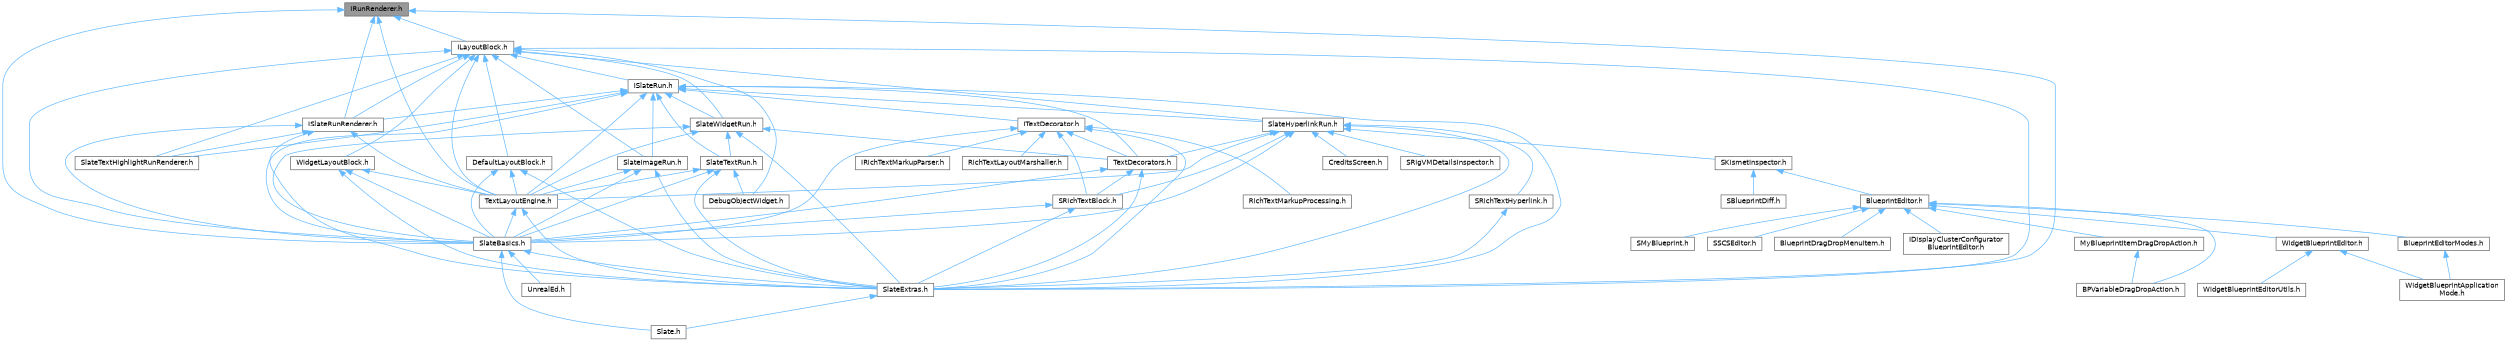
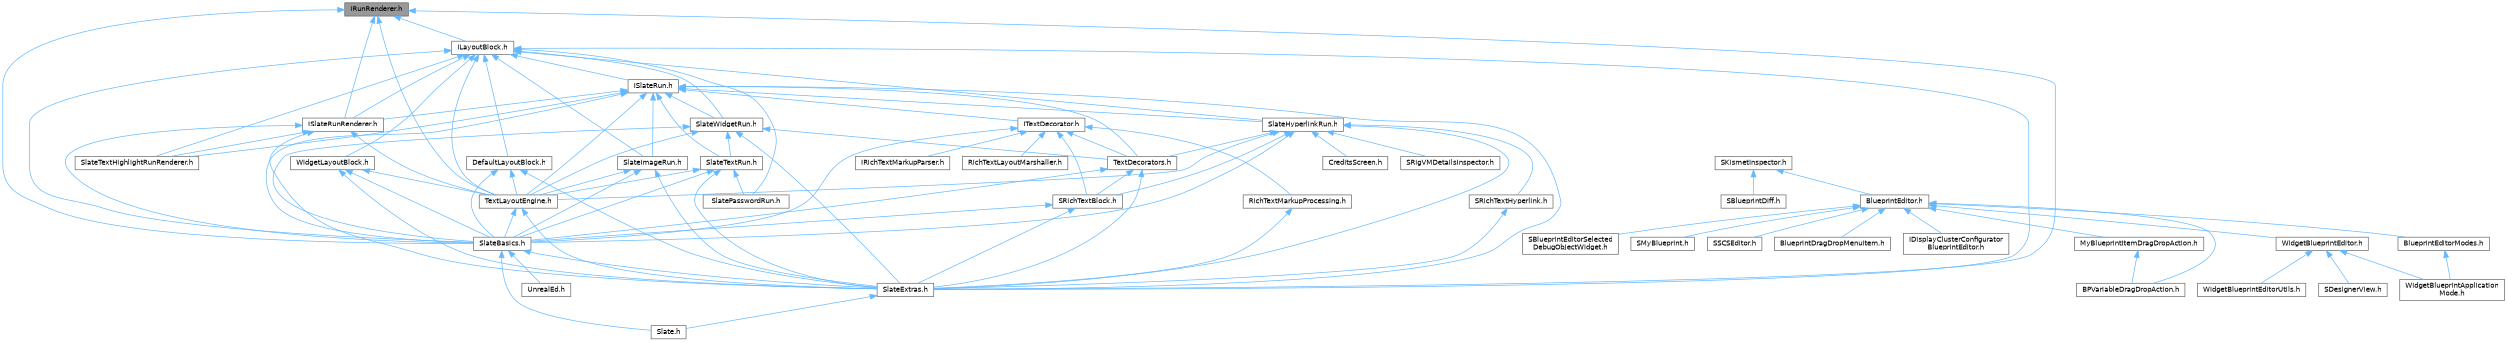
edge "SKismetInspector.h" -> "SlateHyperlinkRun.h": removed
node "DebugObjectWidget.h": label "DebugObjectWidget.h" -> "SlatePasswordRun.h"
edge "SlateExtras.h" -> "ITextDecorator.h": now "SlateExtras.h" -> "RichTextMarkupProcessing.h"
node "SBlueprintEditorSelected DebugObjectWidget.h": added
node "SDesignerView.h": added
